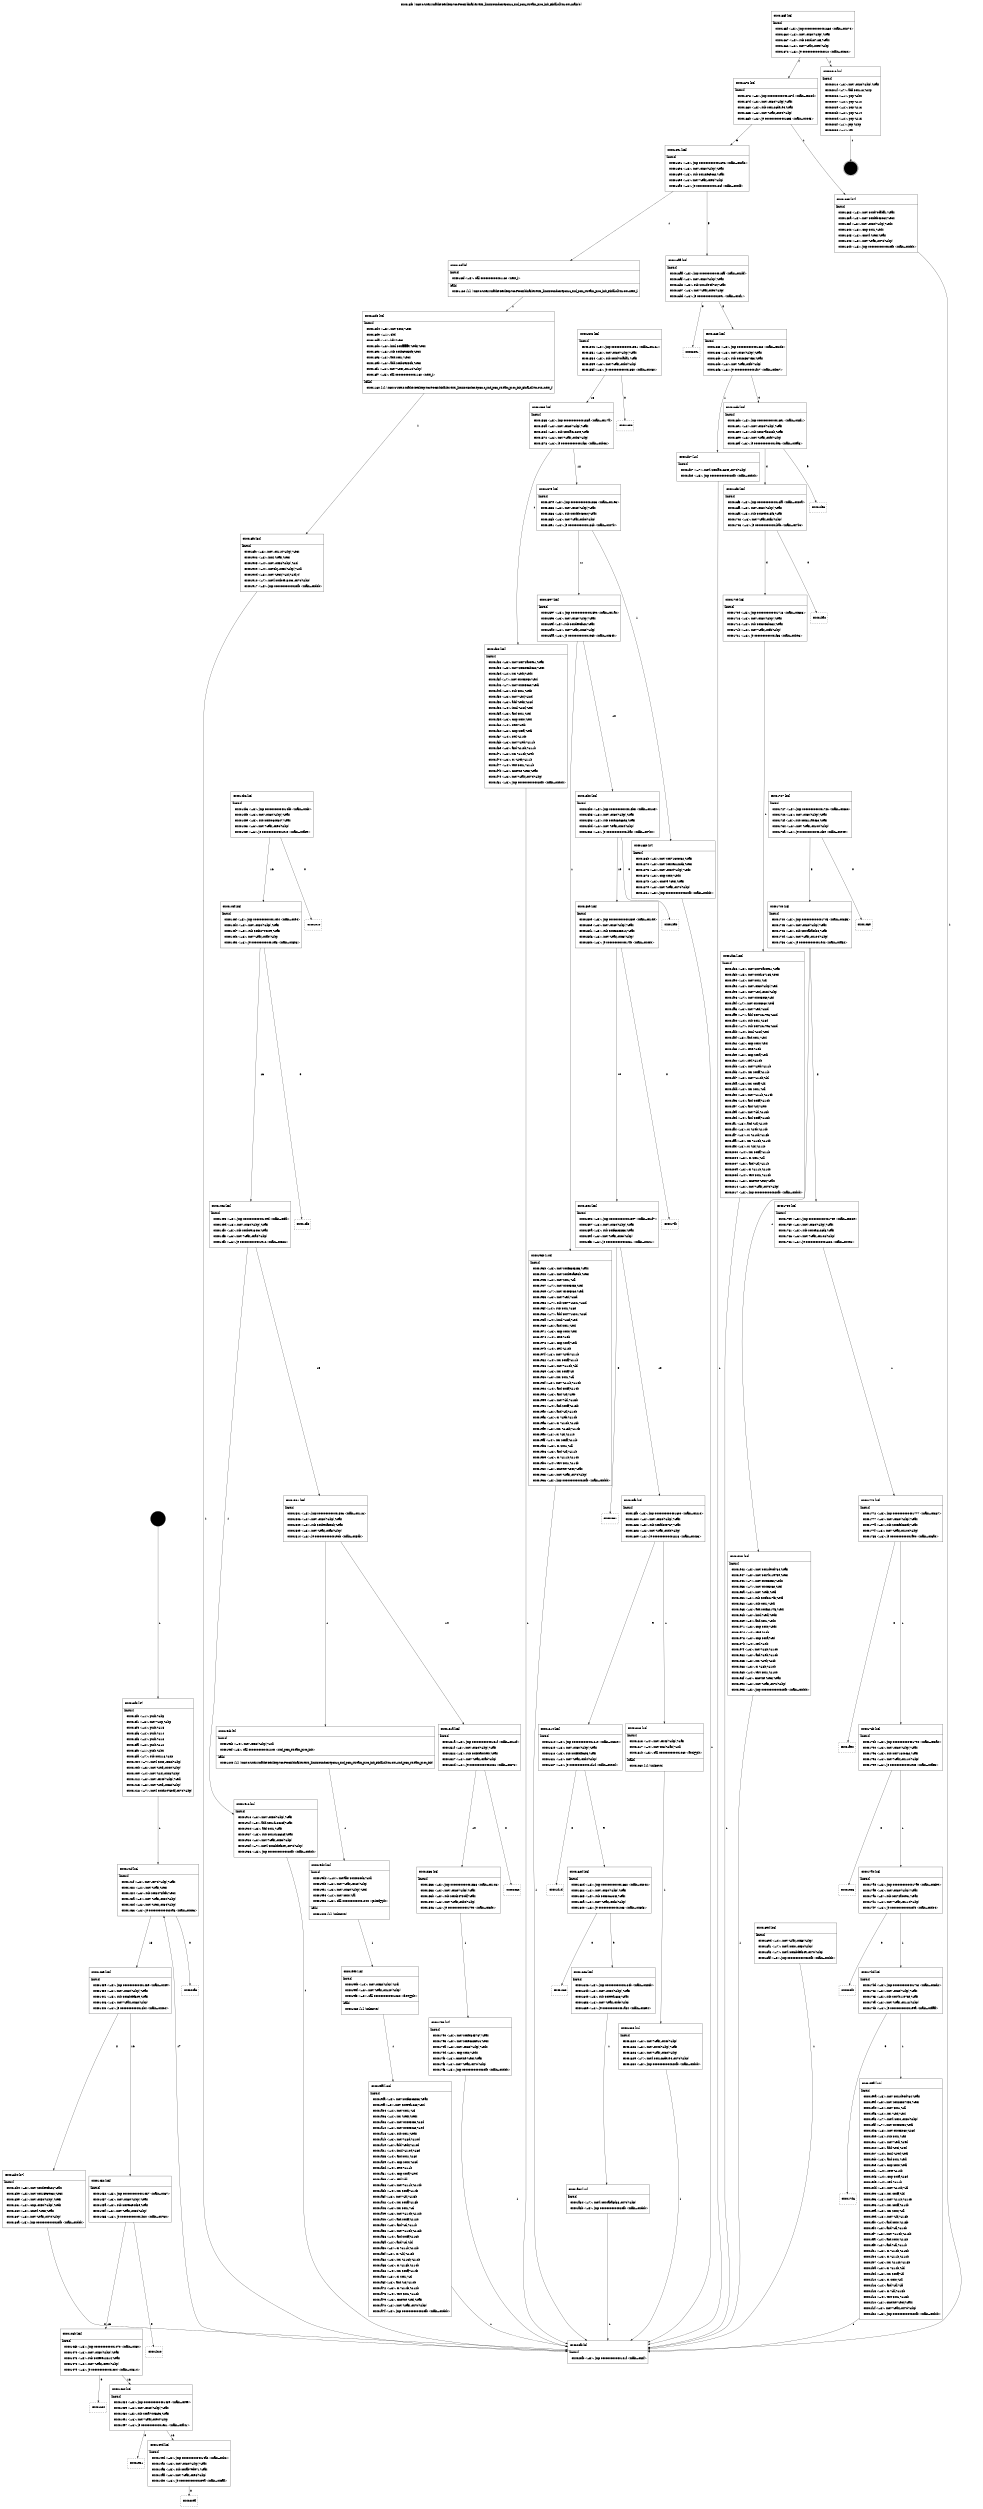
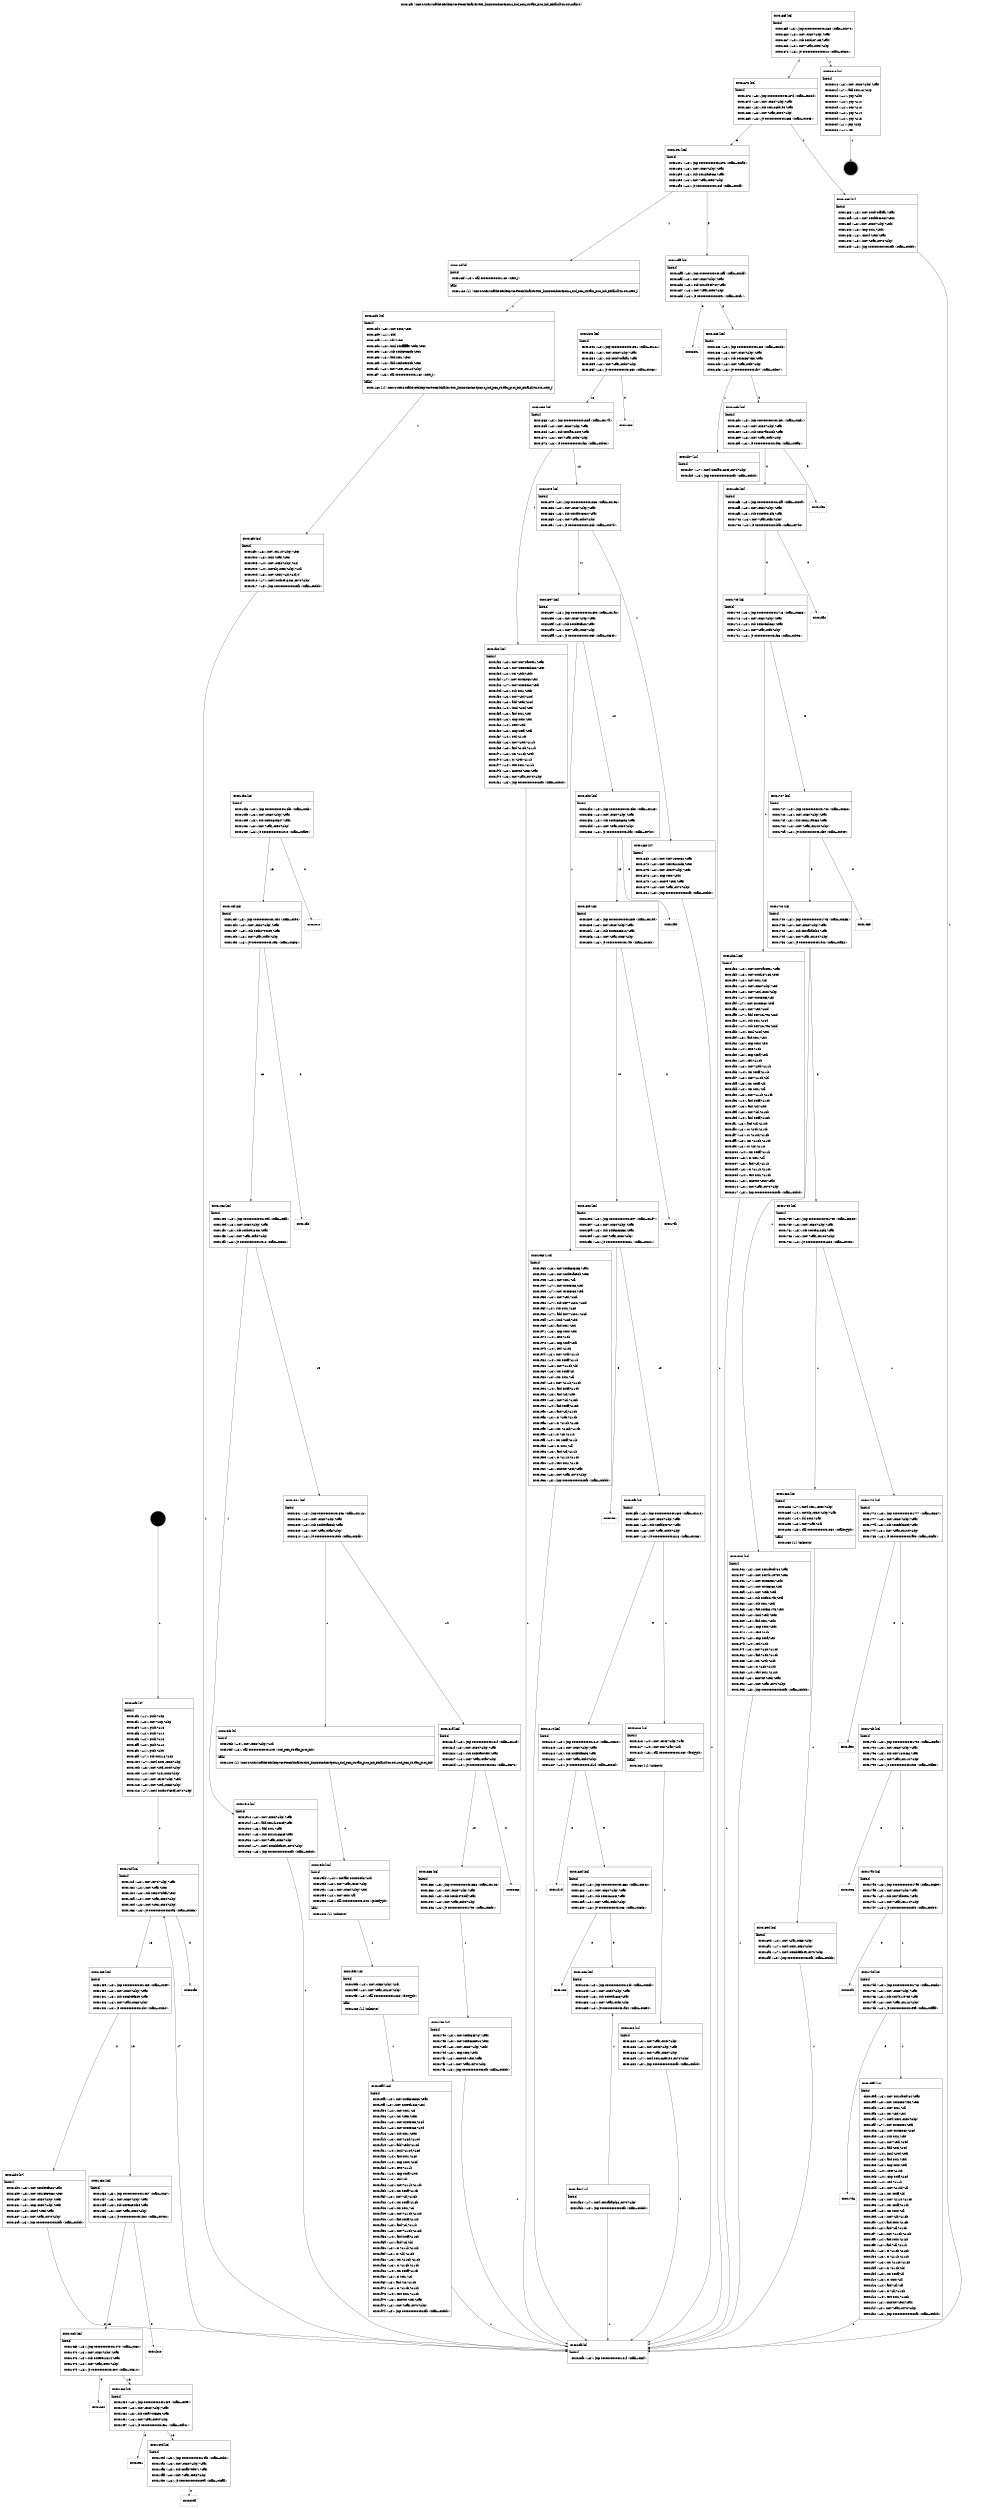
edge "0x40170e [25]" -> "0x401727 [25]": added, label "3"
node "0x401886 [23]": added
edge "0x401646 [25]" -> "0x401a84 [12]": reversed
